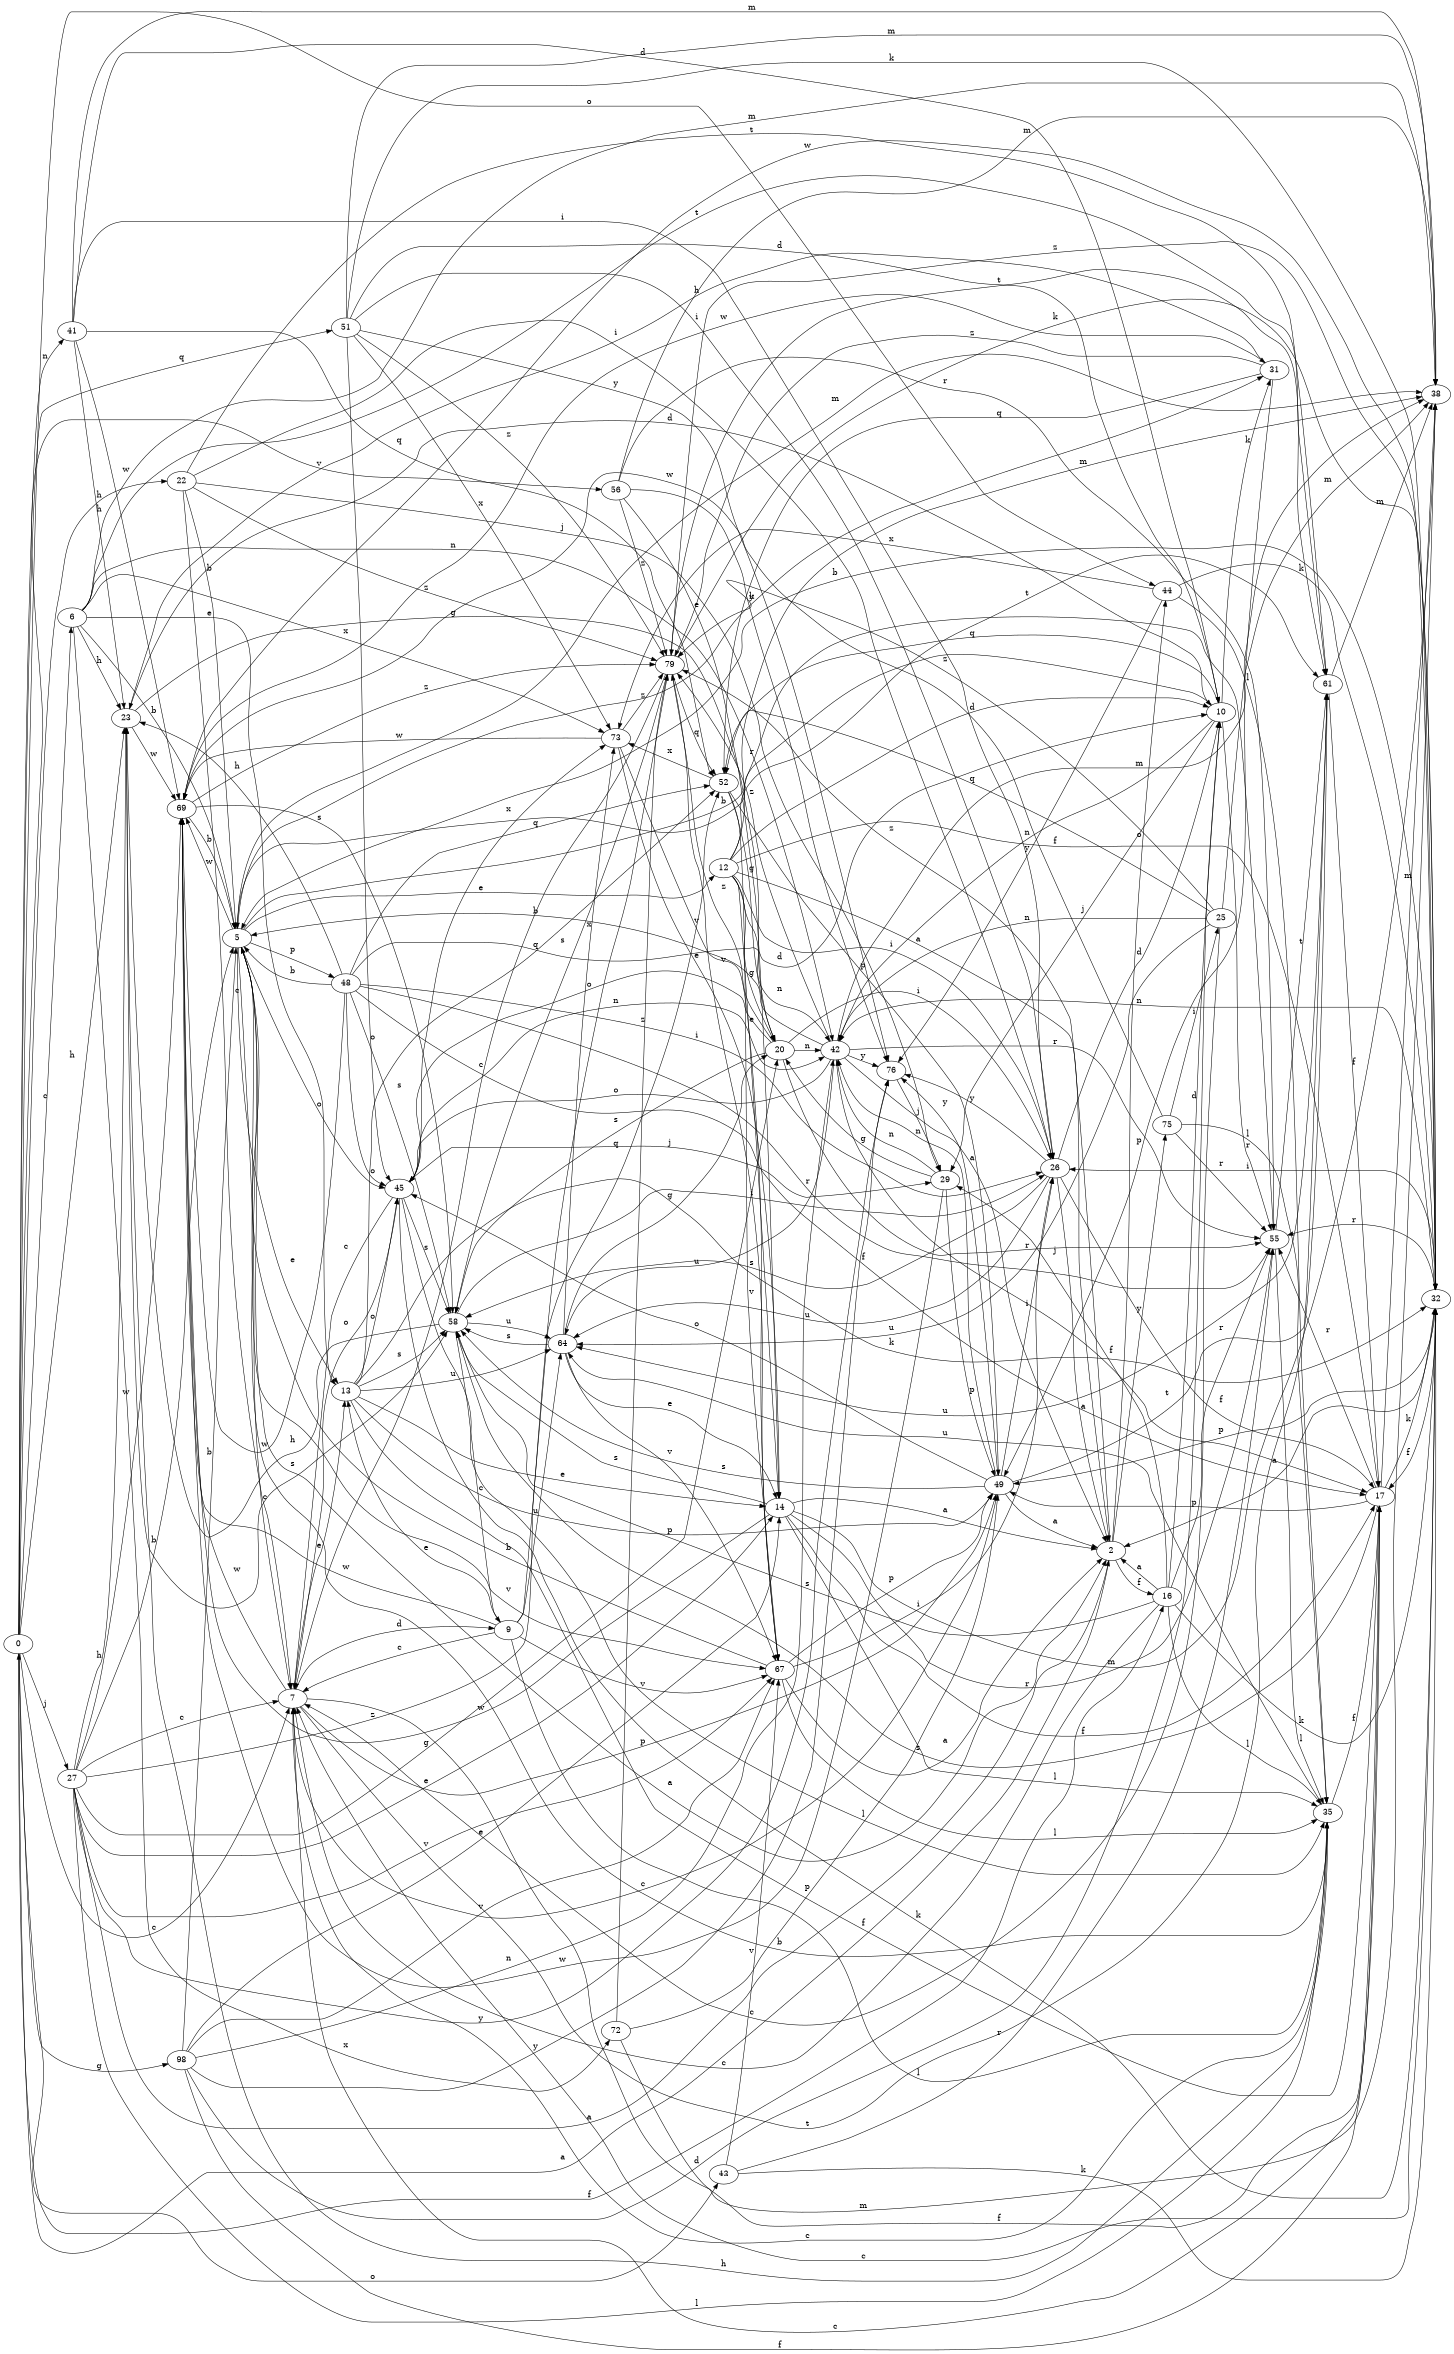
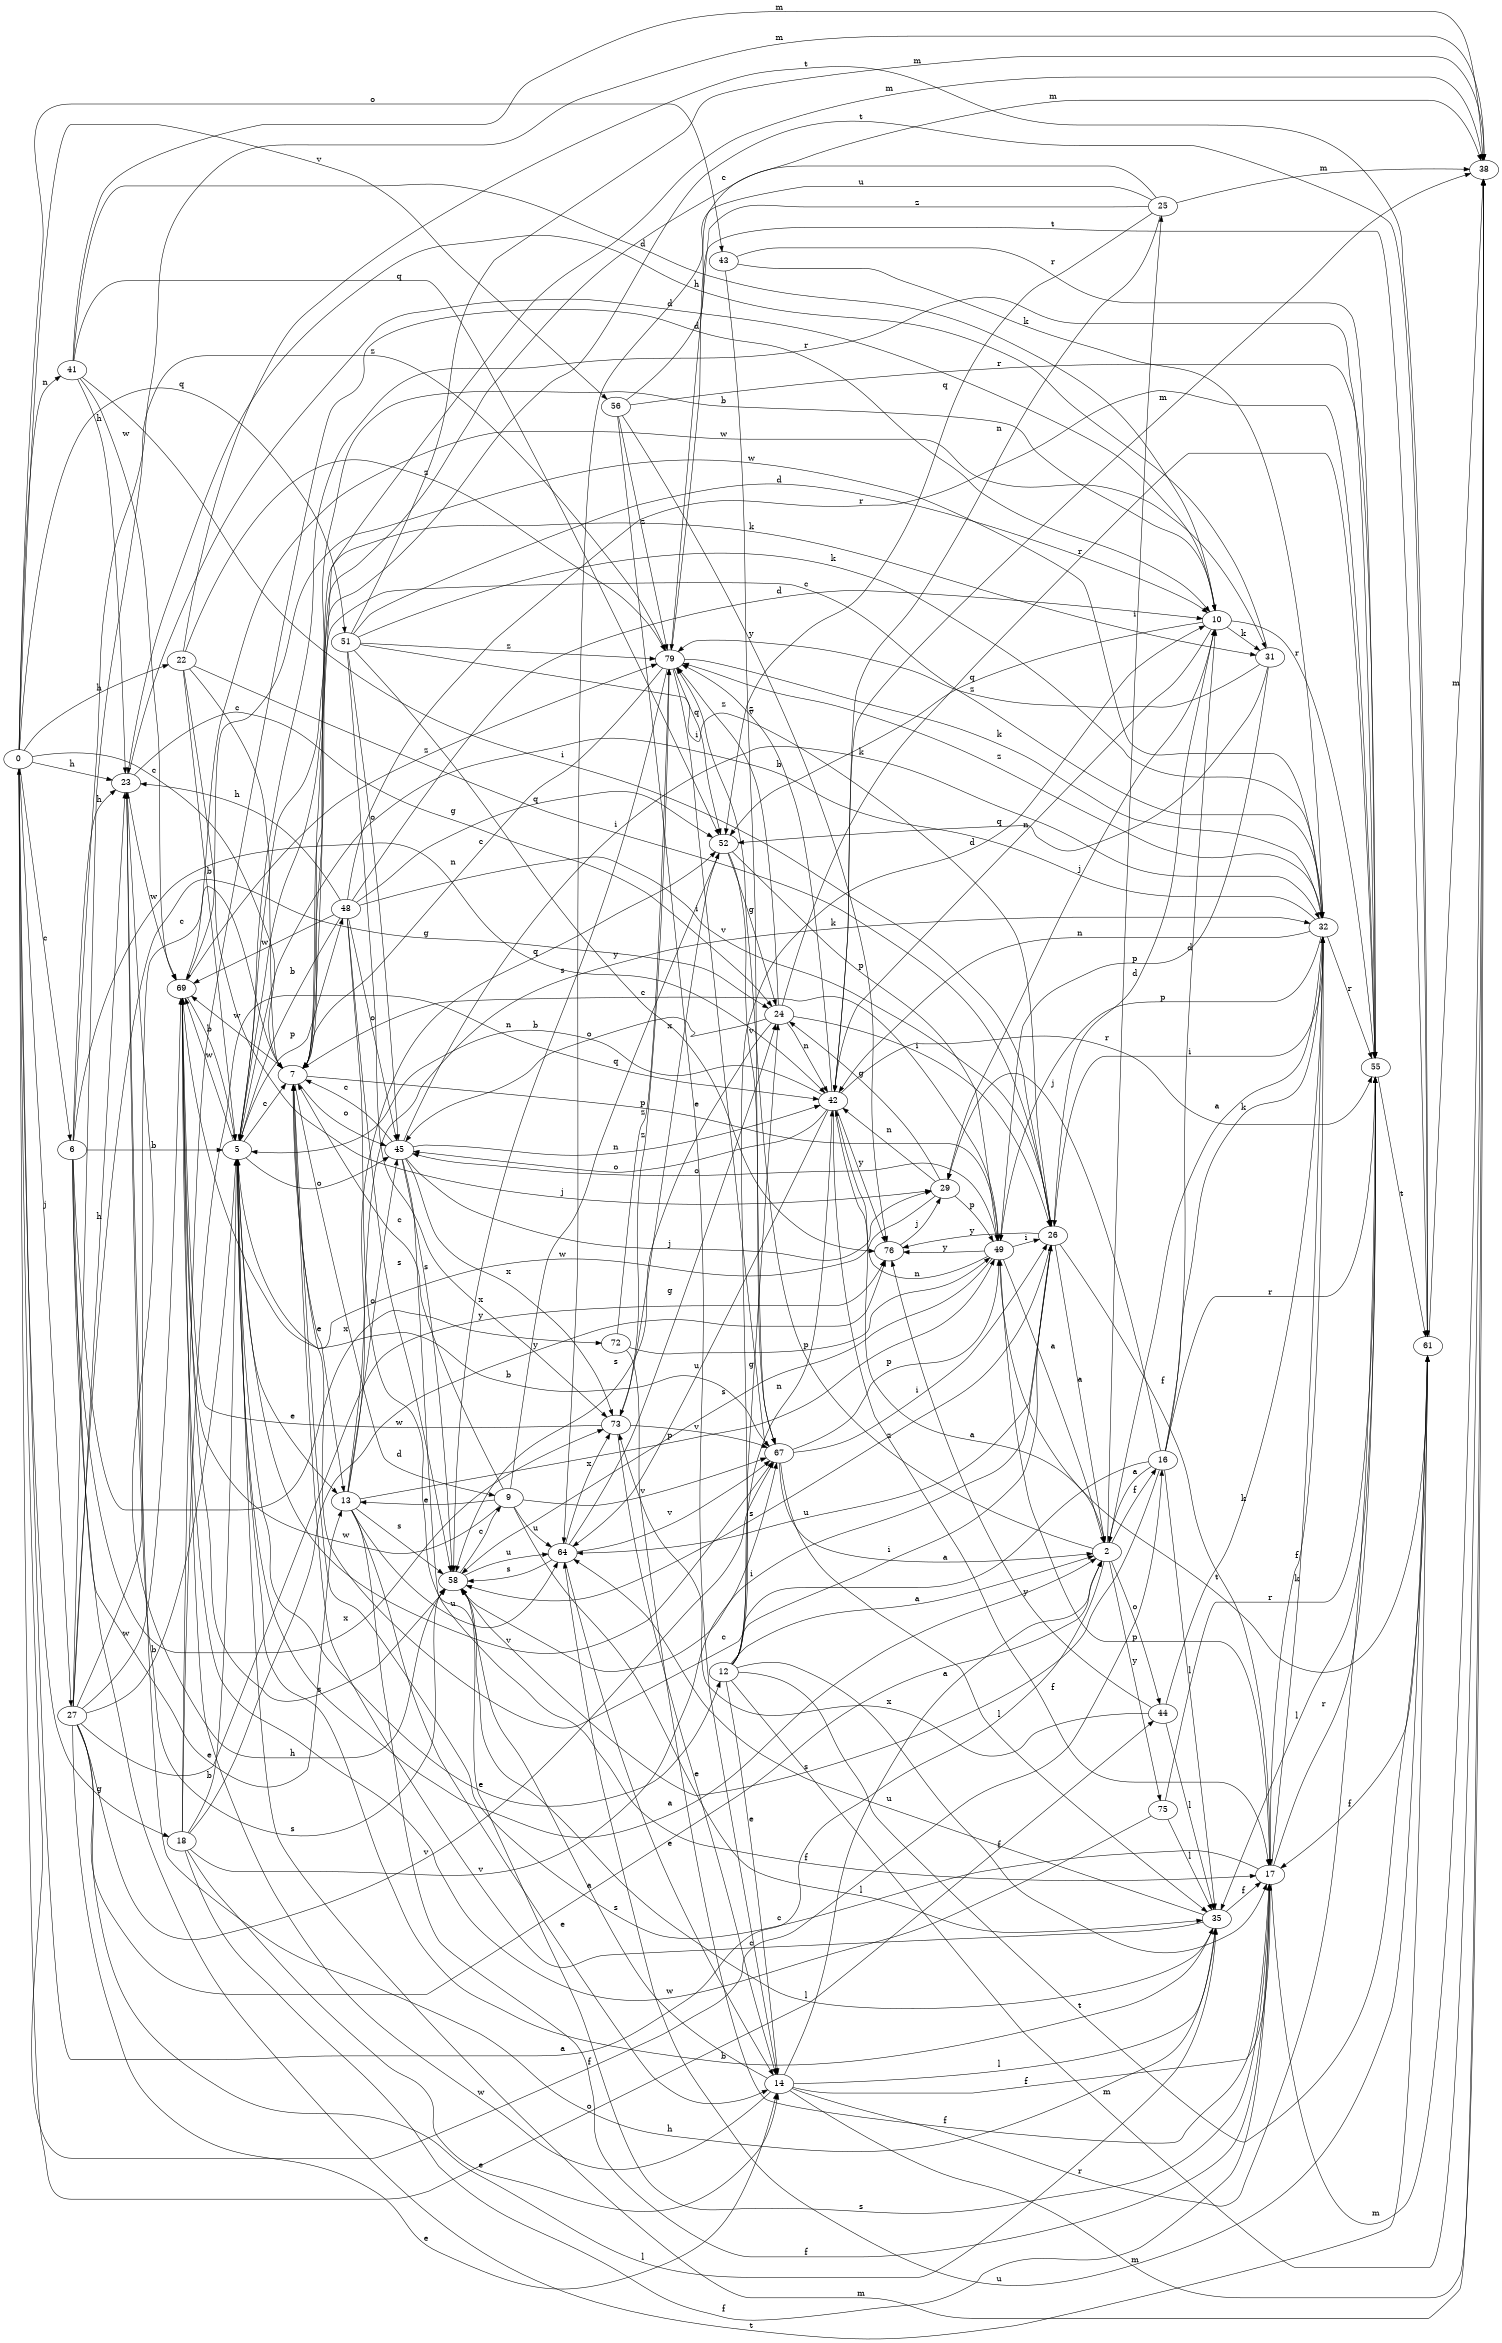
edge "75" -> "25": now "2" -> "25"
node "20": label "20" -> "24"
node "98": label "98" -> "18"
